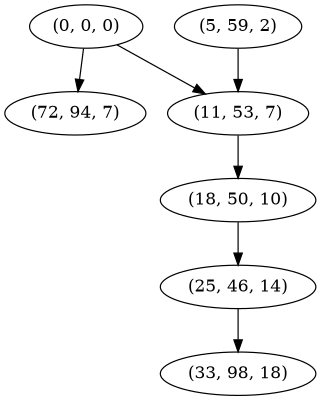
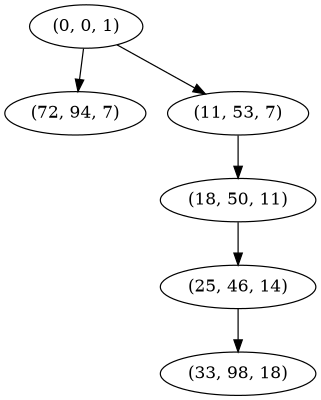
node "(0, 0, 0)": label "(0, 0, 0)" -> "(0, 0, 1)"
node "(5, 59, 2)": removed
node "(18, 50, 10)": label "(18, 50, 10)" -> "(18, 50, 11)"
